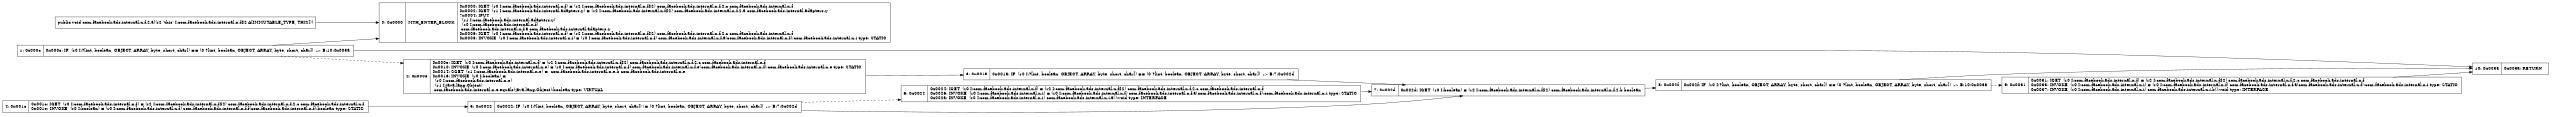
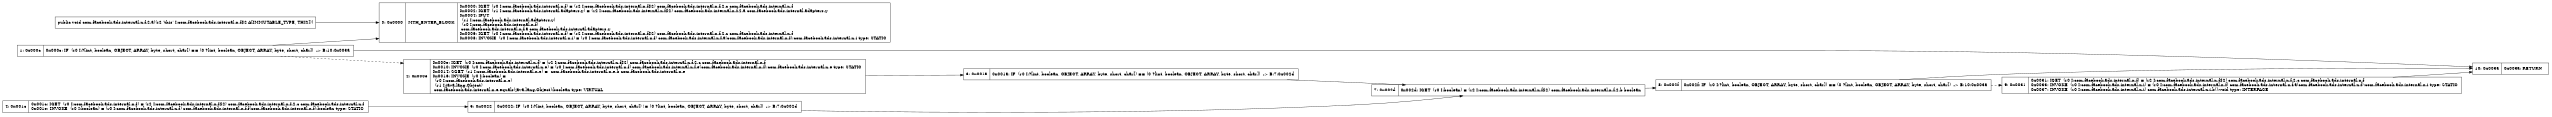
node "0: 0x0000": text "7x0004: IPUT" -> "0x0004: IPUT"
node "6: 0x0024": removed
